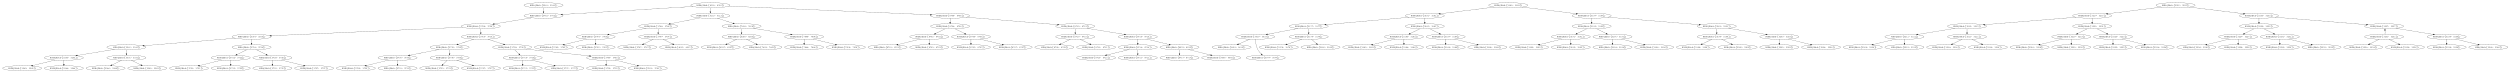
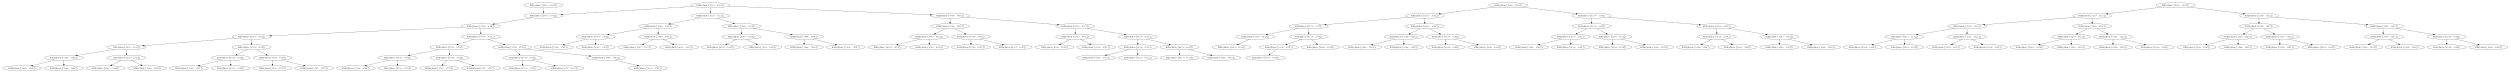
edge "Node{data=[3235, 3235]}" -> "Node{data=[3237, 3237]}": reversed
edge "Node{data=[3059, 3059]}" -> "Node{data=[3077, 3077]}": now "Node{data=[3178, 3178]}" -> "Node{data=[3077, 3077]}"
node "Node{data=[3759, 3759]}": removed
